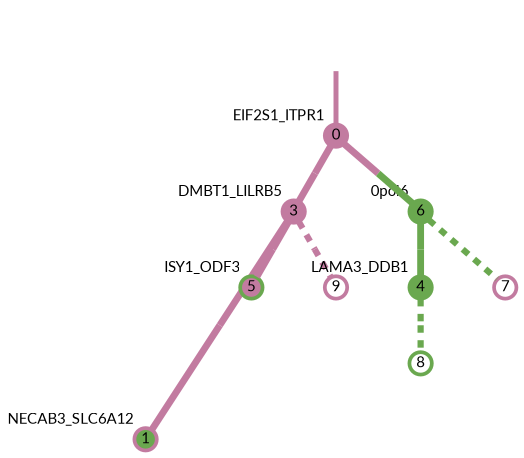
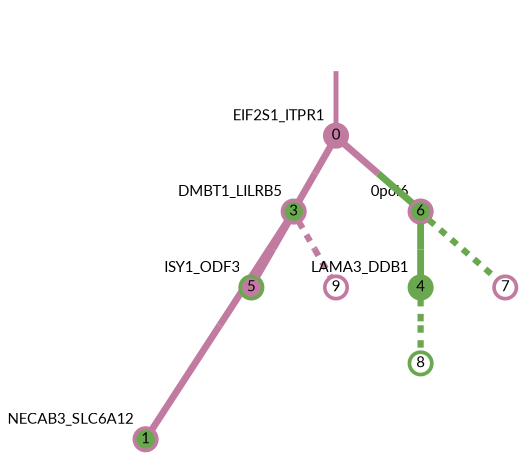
node "3 DMBT1_LILRB5": fillcolor #c27ba0ff -> #6aa84fff
node "6 0pol6": color #6aa84fff -> #c27ba0ff
